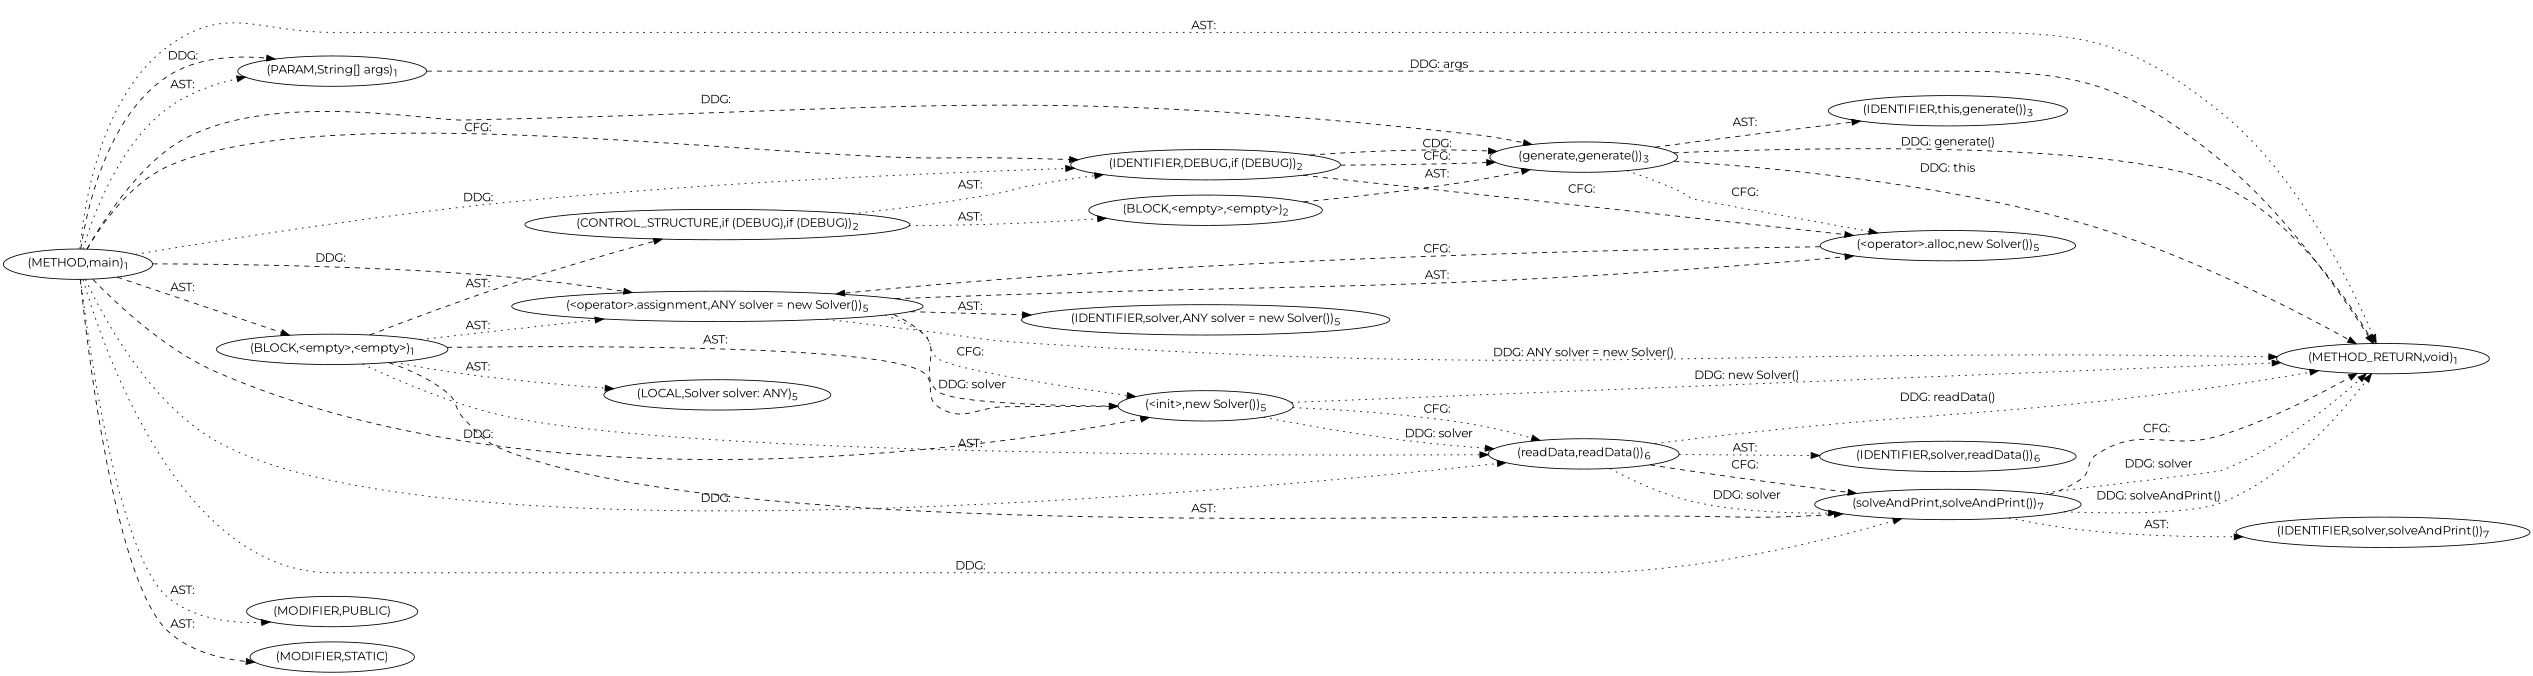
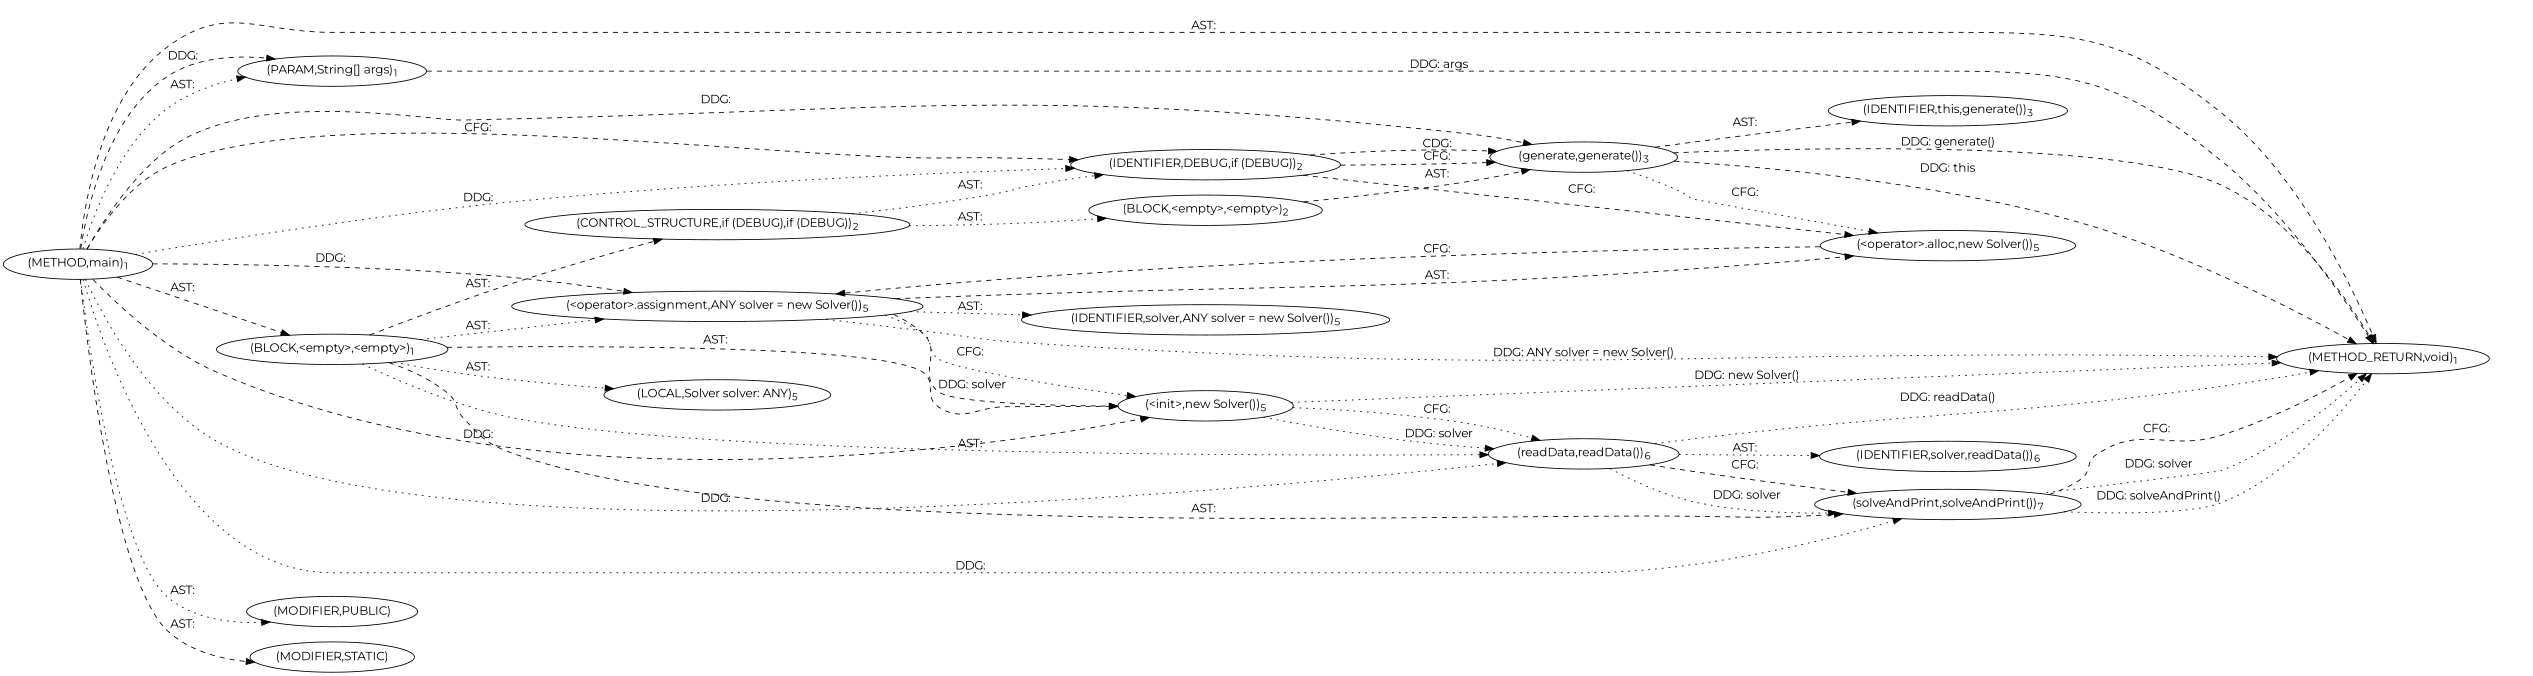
edge "(METHOD,main)" -> "(METHOD_RETURN,void)": style dotted -> dashed
edge "(<operator>.assignment,ANY solver = new Solver())" -> "(IDENTIFIER,solver,ANY solver = new Solver())": style dashed -> dotted
node "(IDENTIFIER,solver,solveAndPrint())": removed
